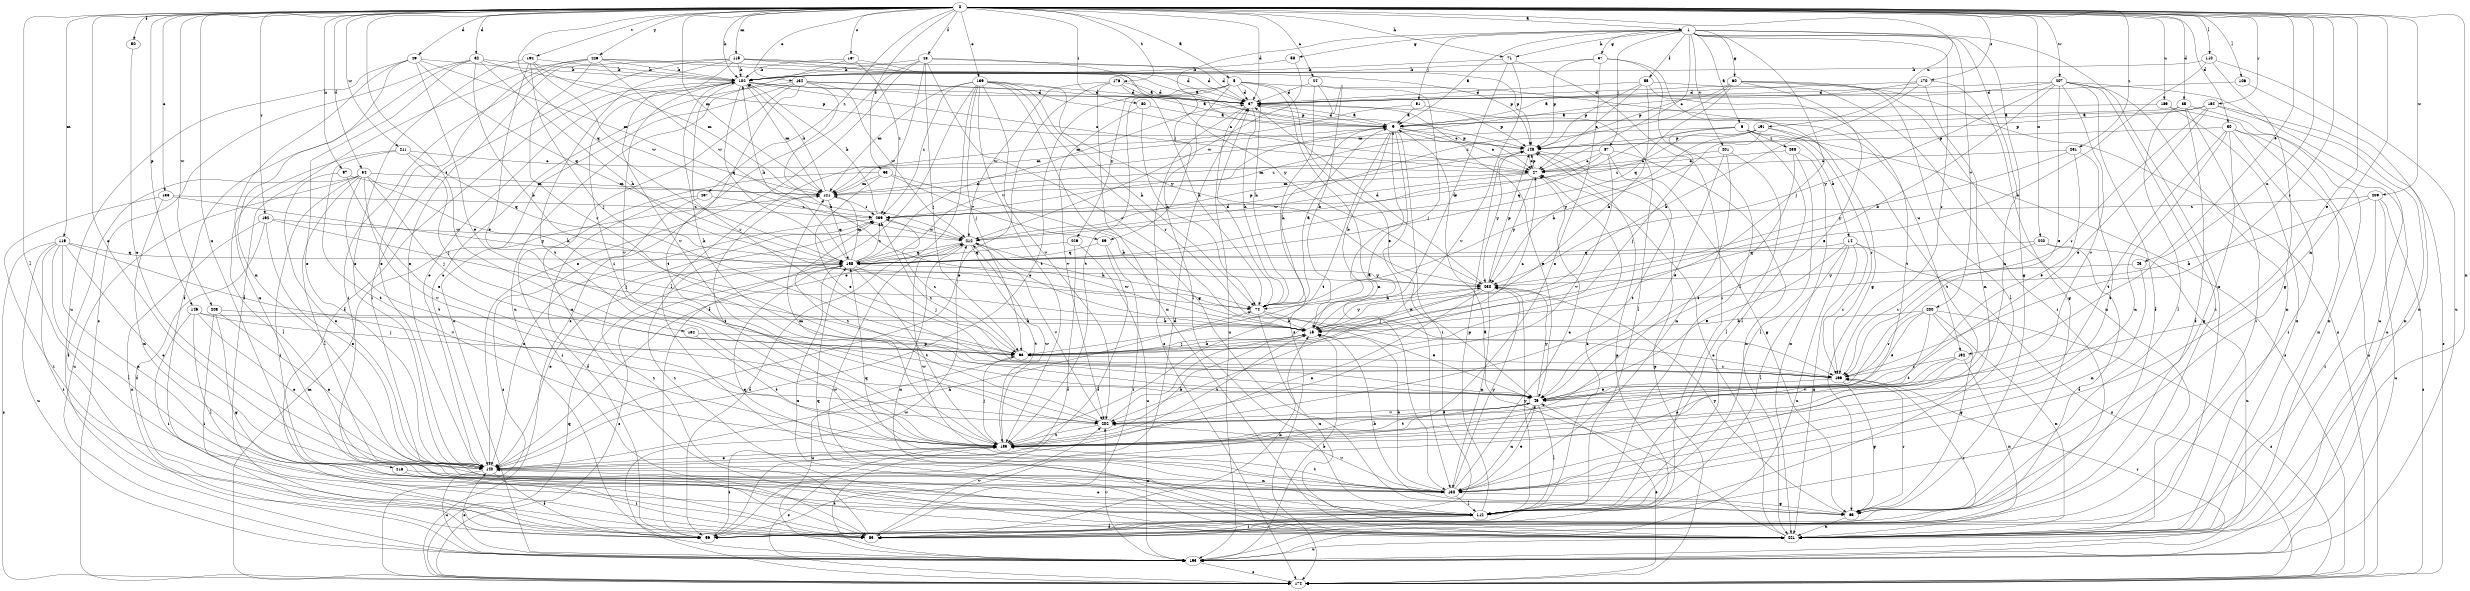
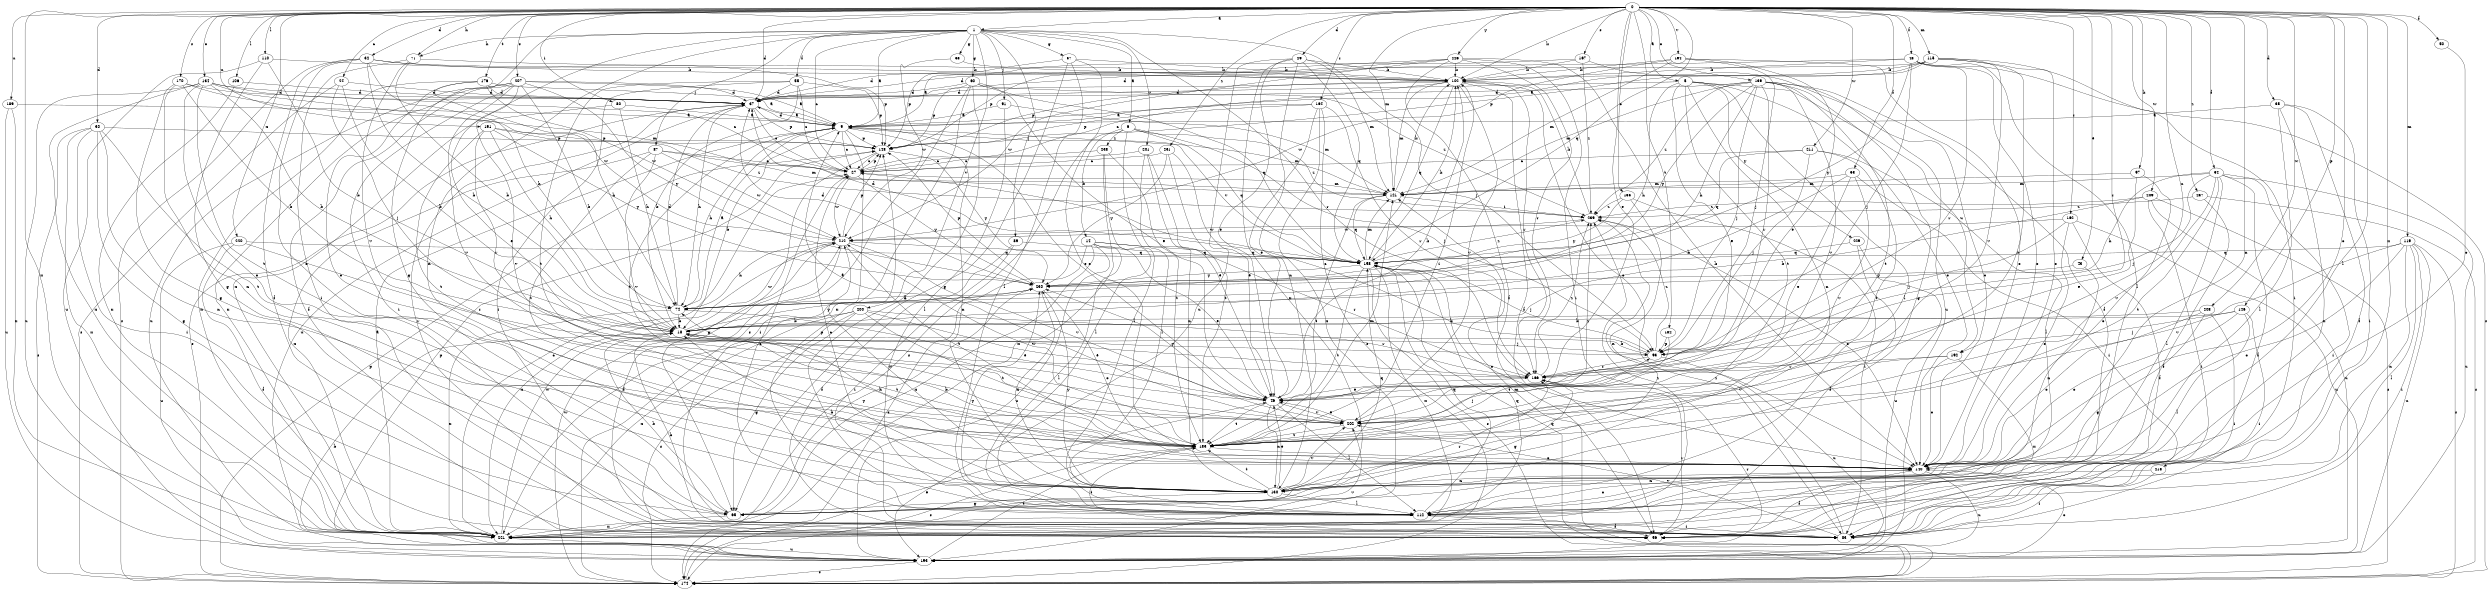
edge "0" -> "207": label "w" -> "s"
edge "53" -> "89": now "53" -> "202"
edge "226" -> "140": label "o" -> "k"
edge "56" -> "37": label "d" -> "r"
edge "230" -> "93": removed, label "j"
